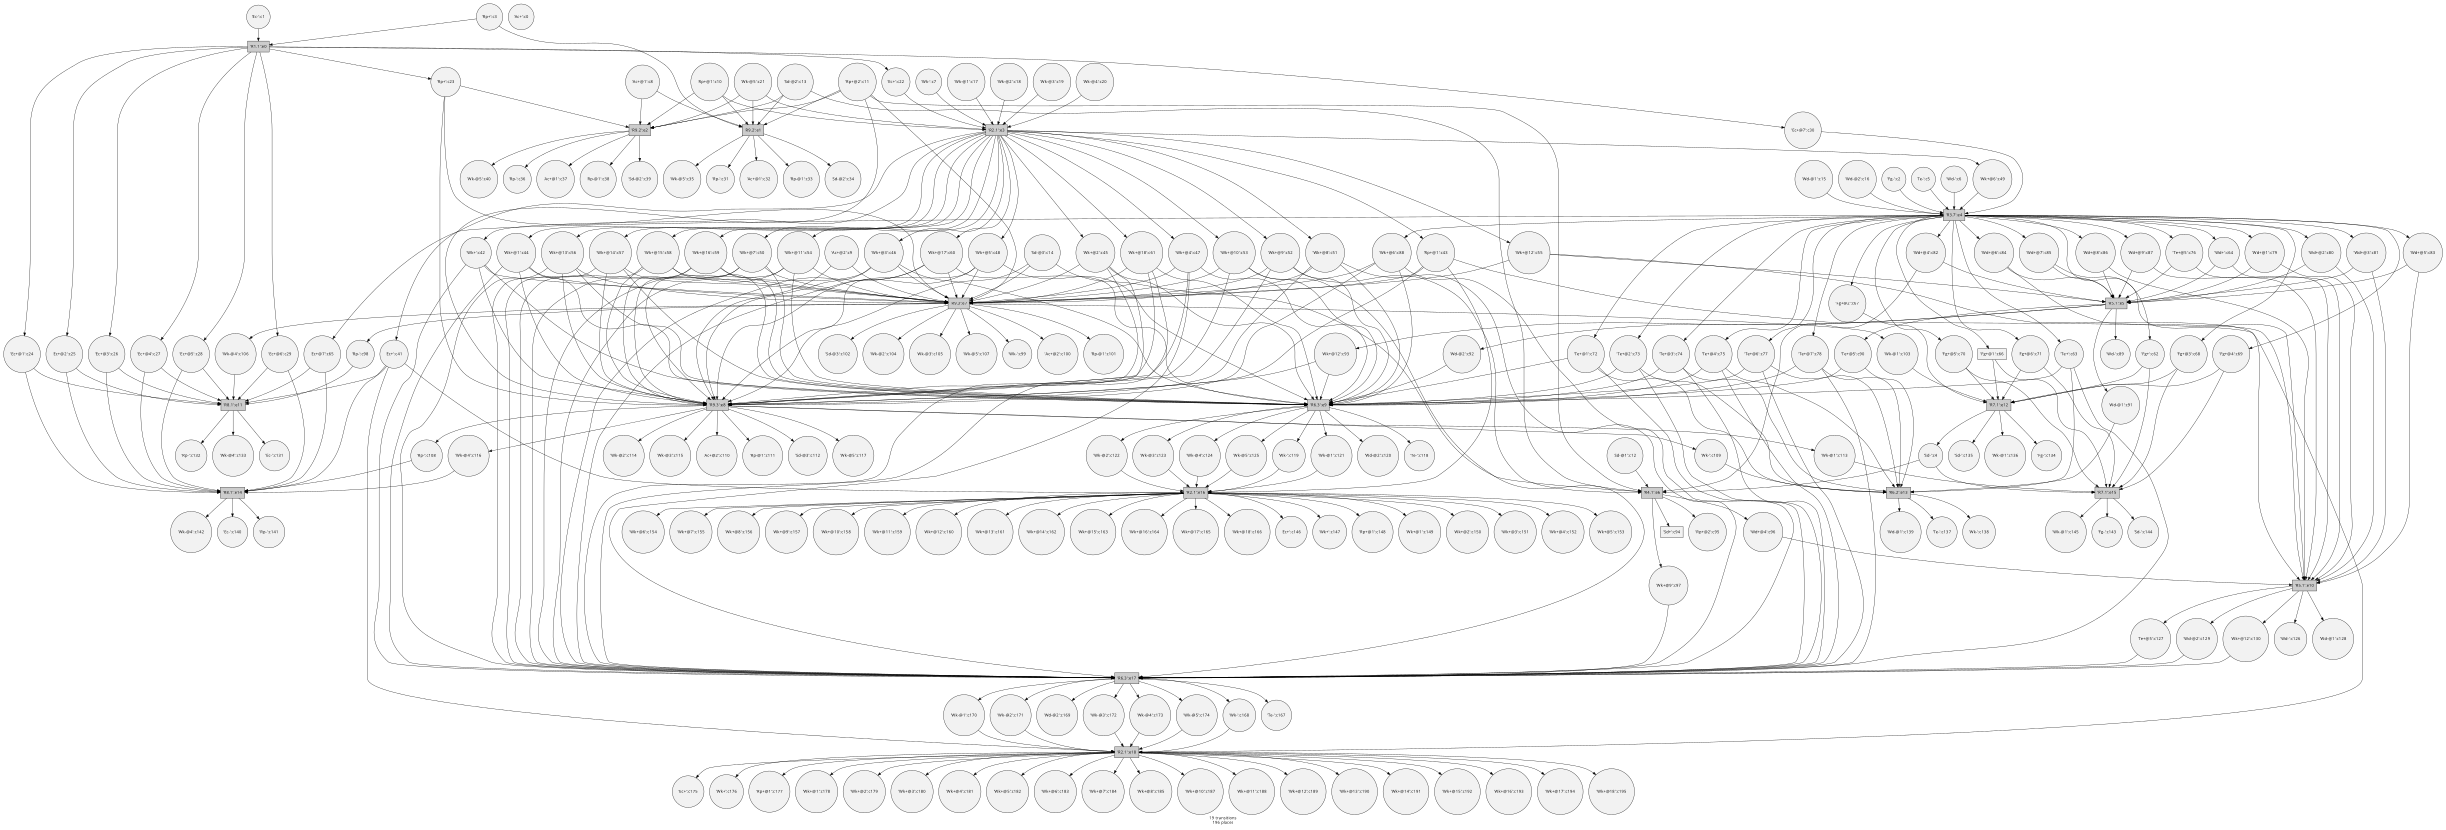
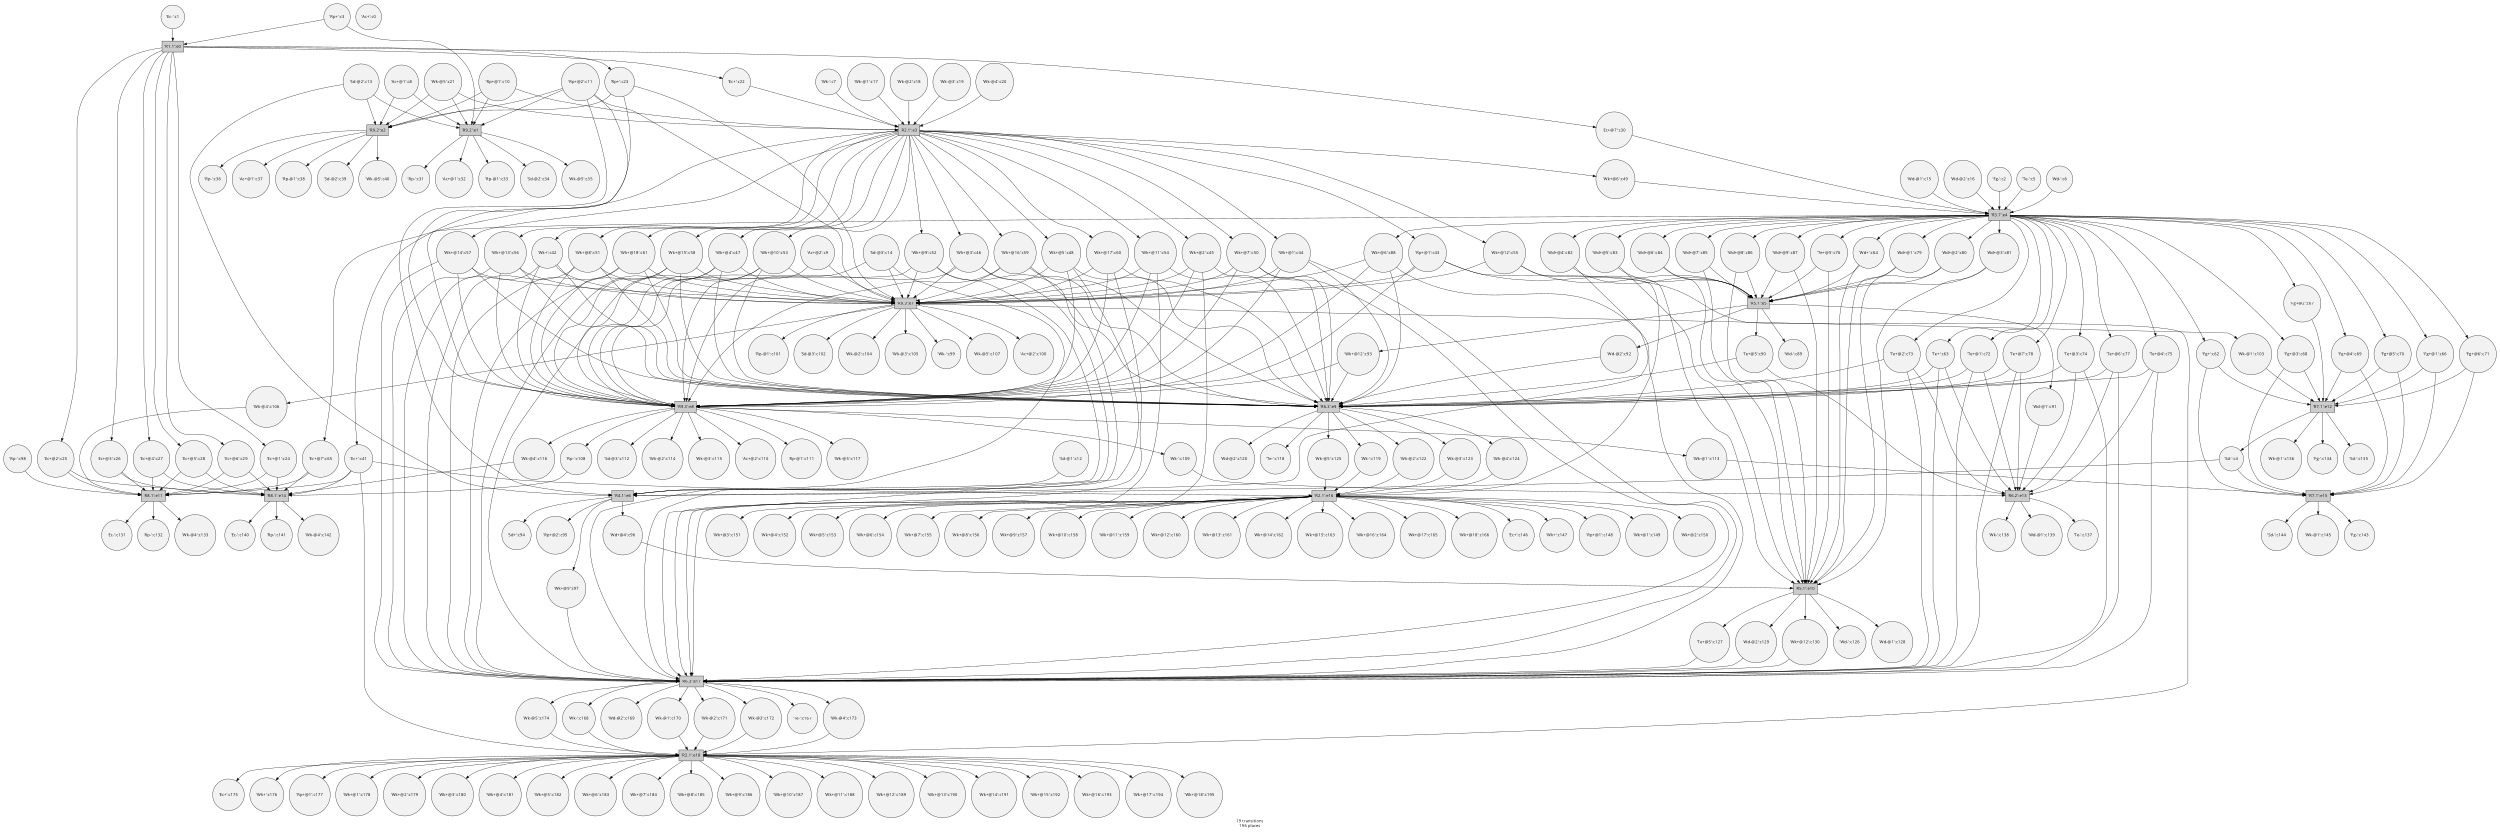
edge "'R9.3':e7" -> "'Rp-':c98": removed
node "'Fg+@1':c66": shape box -> circle
node "'Wk-@1':c121": removed
node "'Sd+':c94": shape box -> circle
node "'Wk+@9':c186": added
